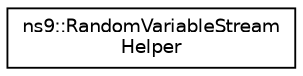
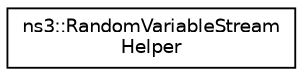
node "ns9::RandomVariableStream Helper": label "ns9::RandomVariableStream Helper" -> "ns3::RandomVariableStream Helper"
